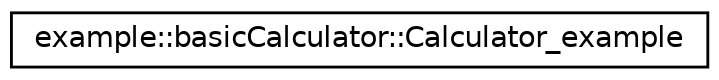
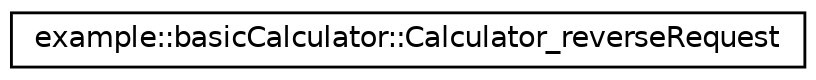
node "example::basicCalculator::Calculator_example": label "example::basicCalculator::Calculator_example" -> "example::basicCalculator::Calculator_reverseRequest"
